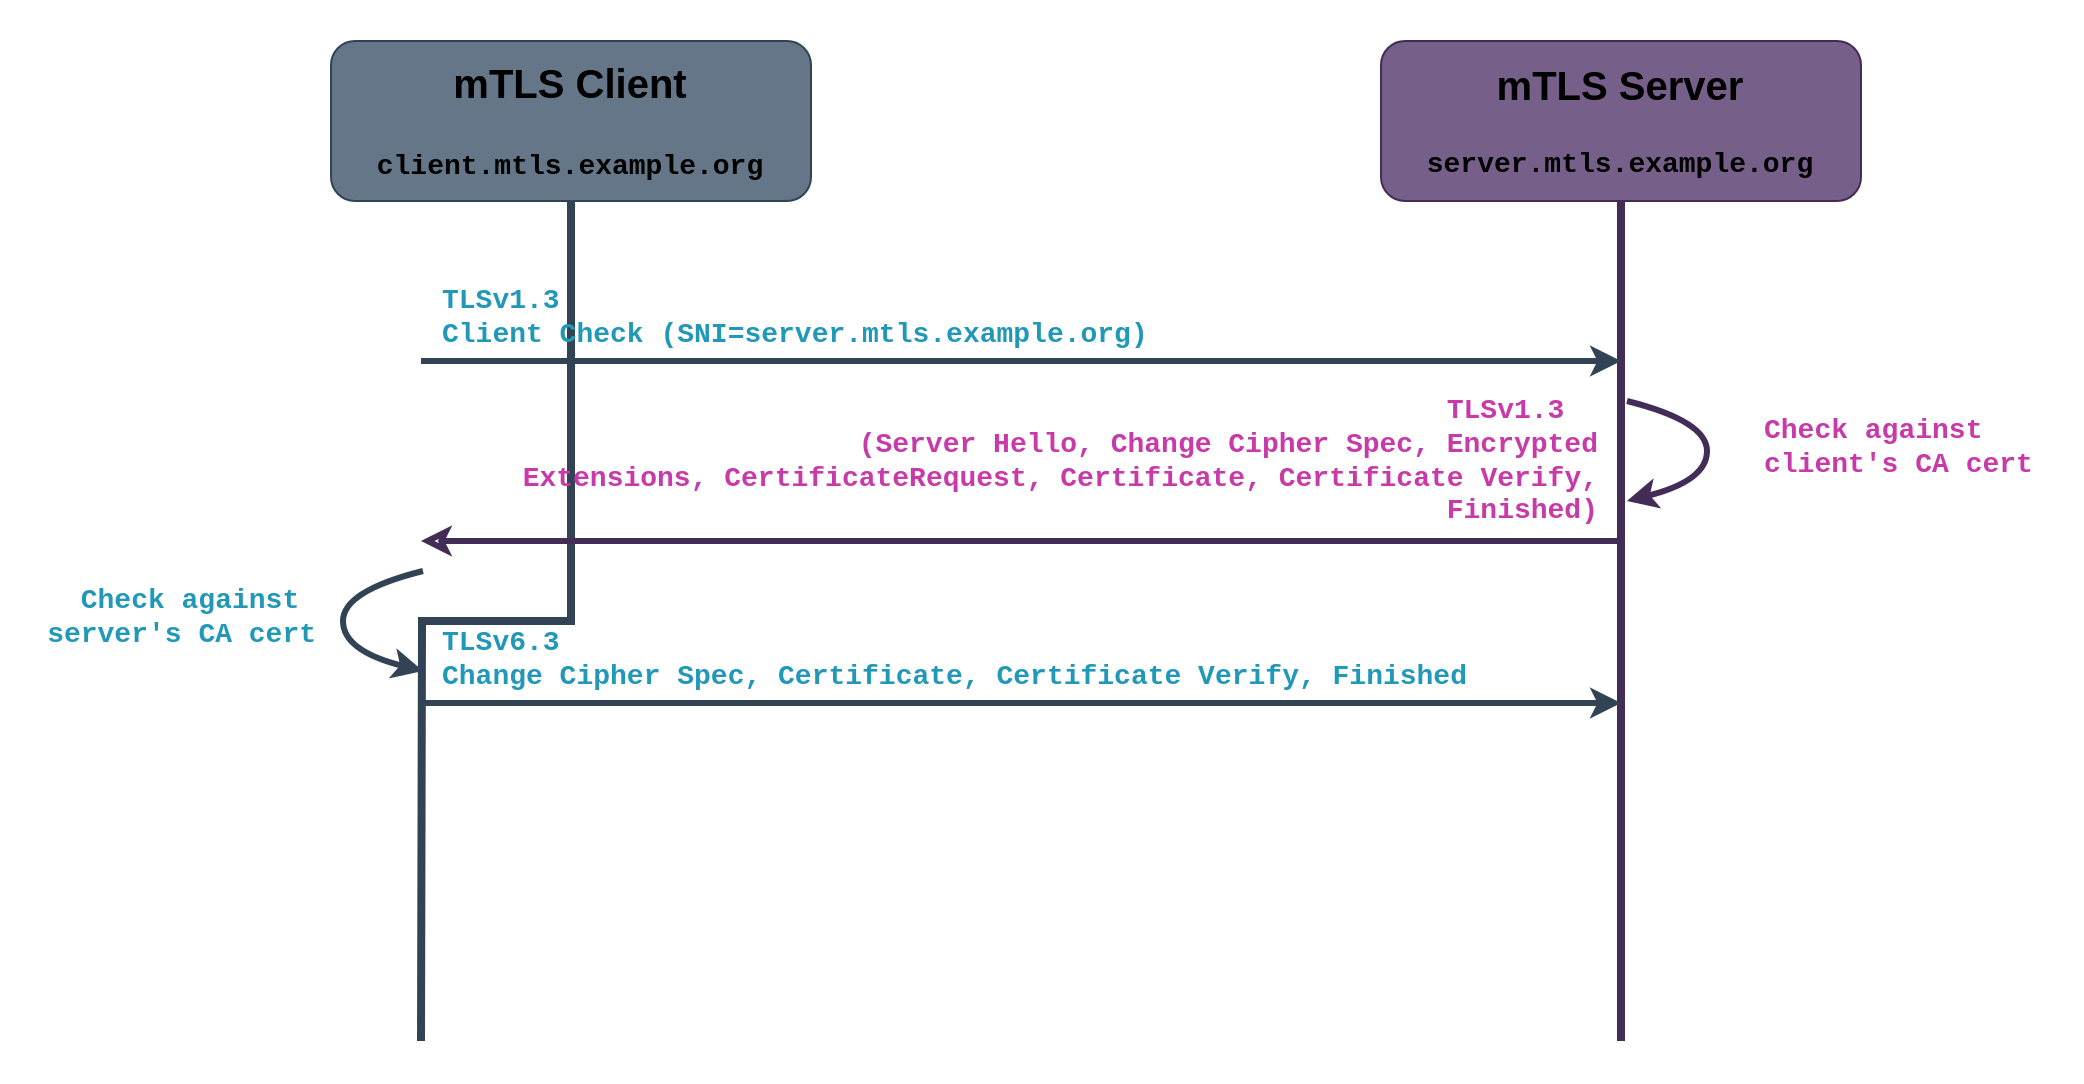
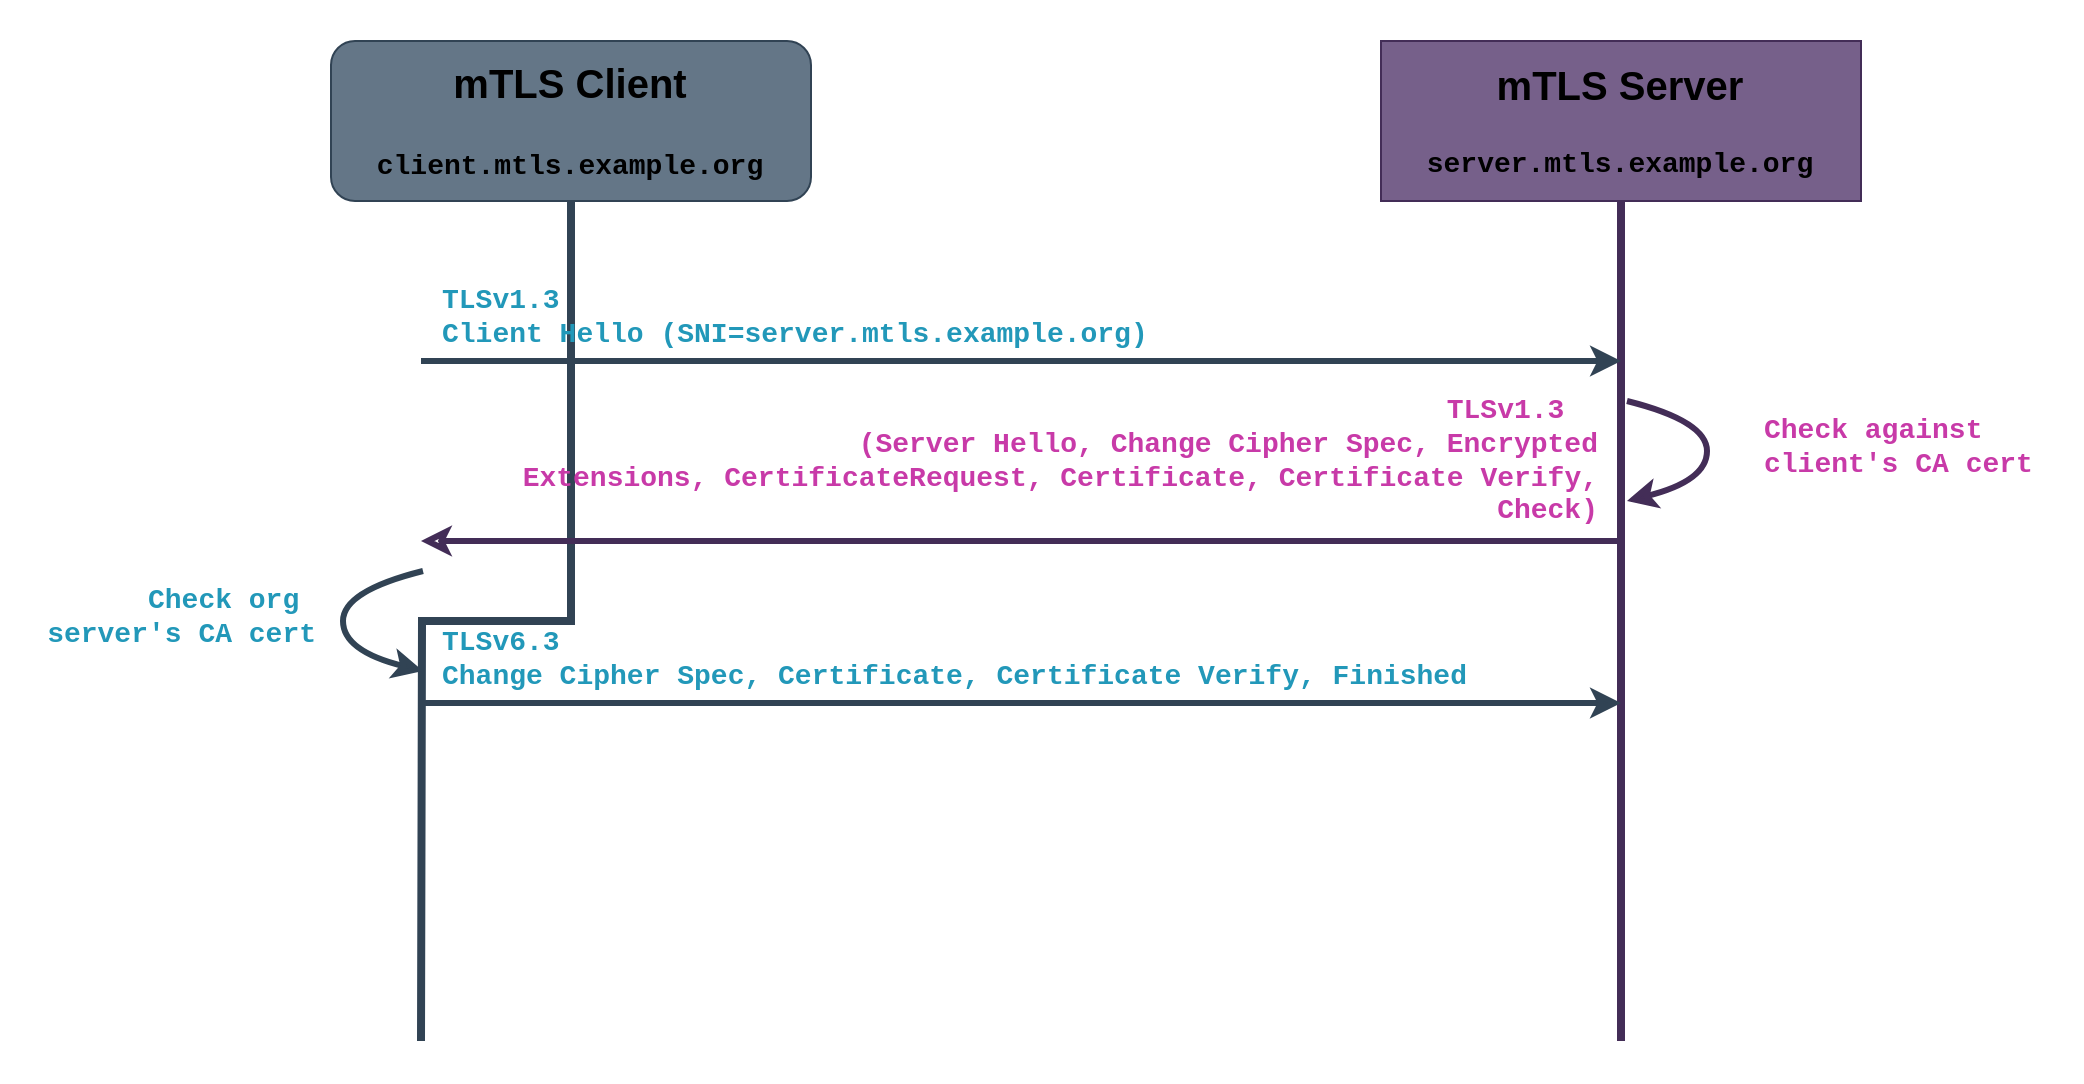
node "mTLS Server server.mtls.example.org": shape rounded rectangle -> rectangle
node "TLSv1.3 Client Check (SNI=server.mtls.example.org)": label "TLSv1.3 Client Check (SNI=server.mtls.example.org)" -> "TLSv1.3 Client Hello (SNI=server.mtls.example.org)"
node "TLSv1.3 (Server Hello, Change Cipher Spec, Encrypted Extensions, CertificateRequest, Certificate, Certificate Verify, Finished)": label "TLSv1.3 (Server Hello, Change Cipher Spec, Encrypted Extensions, CertificateRequest, Certificate, Certificate Verify, Finished)" -> "TLSv1.3 (Server Hello, Change Cipher Spec, Encrypted Extensions, CertificateRequest, Certificate, Certificate Verify, Check)"
node "Check against server's CA cert": label "Check against server's CA cert" -> "Check org server's CA cert"
